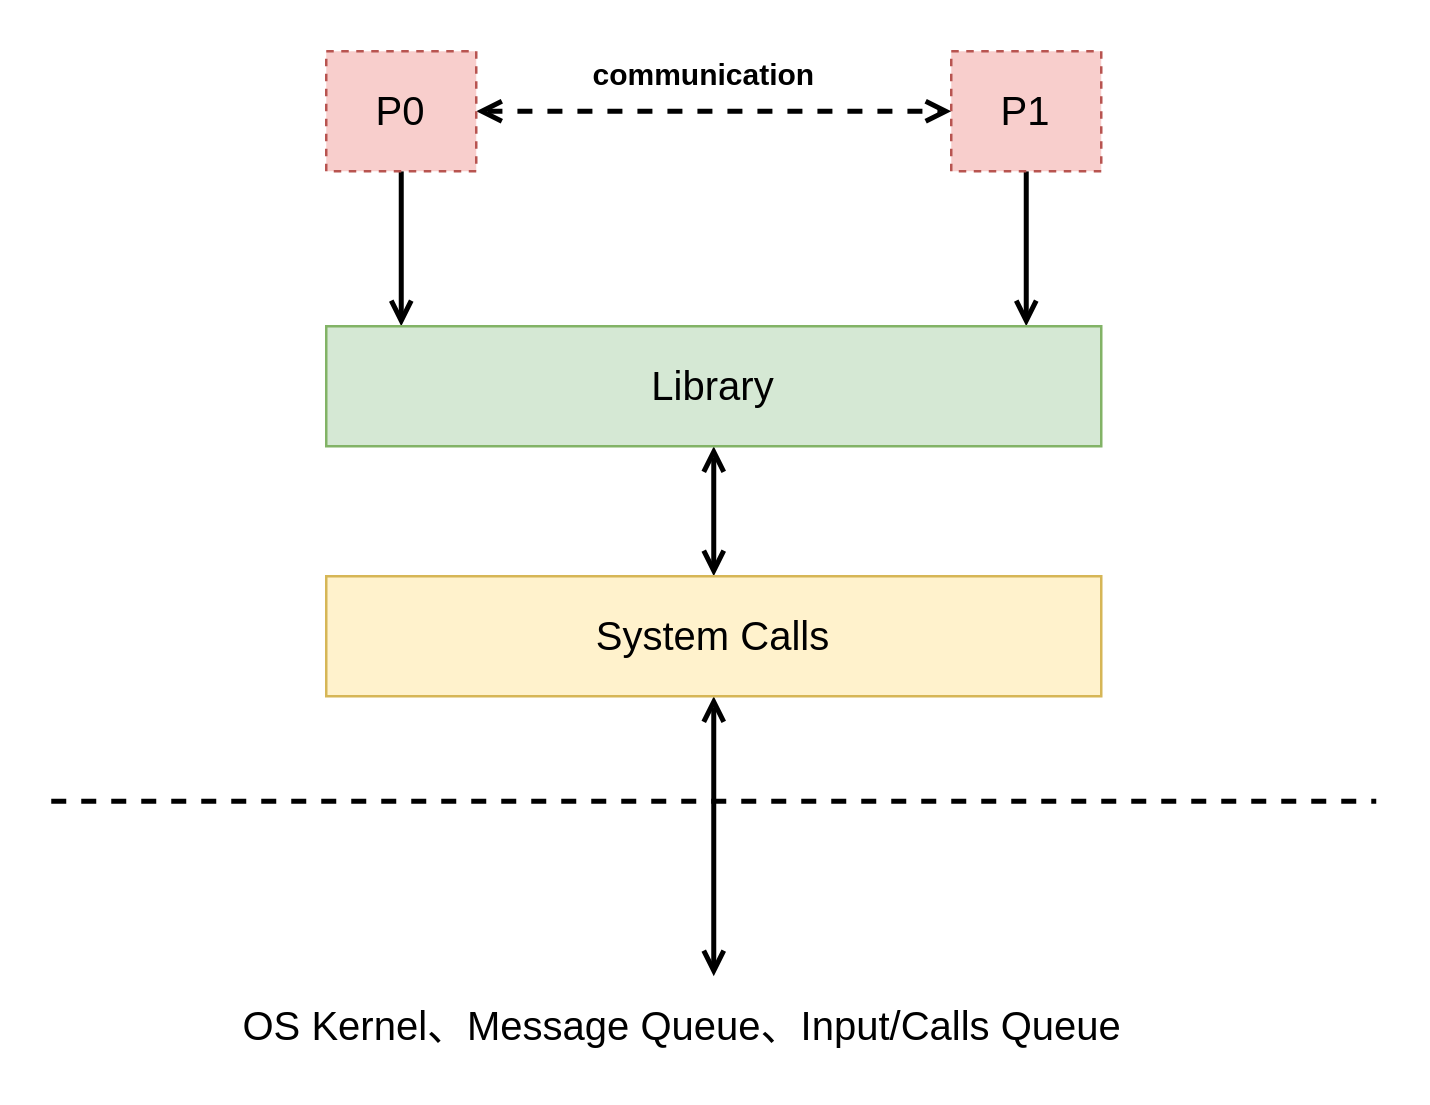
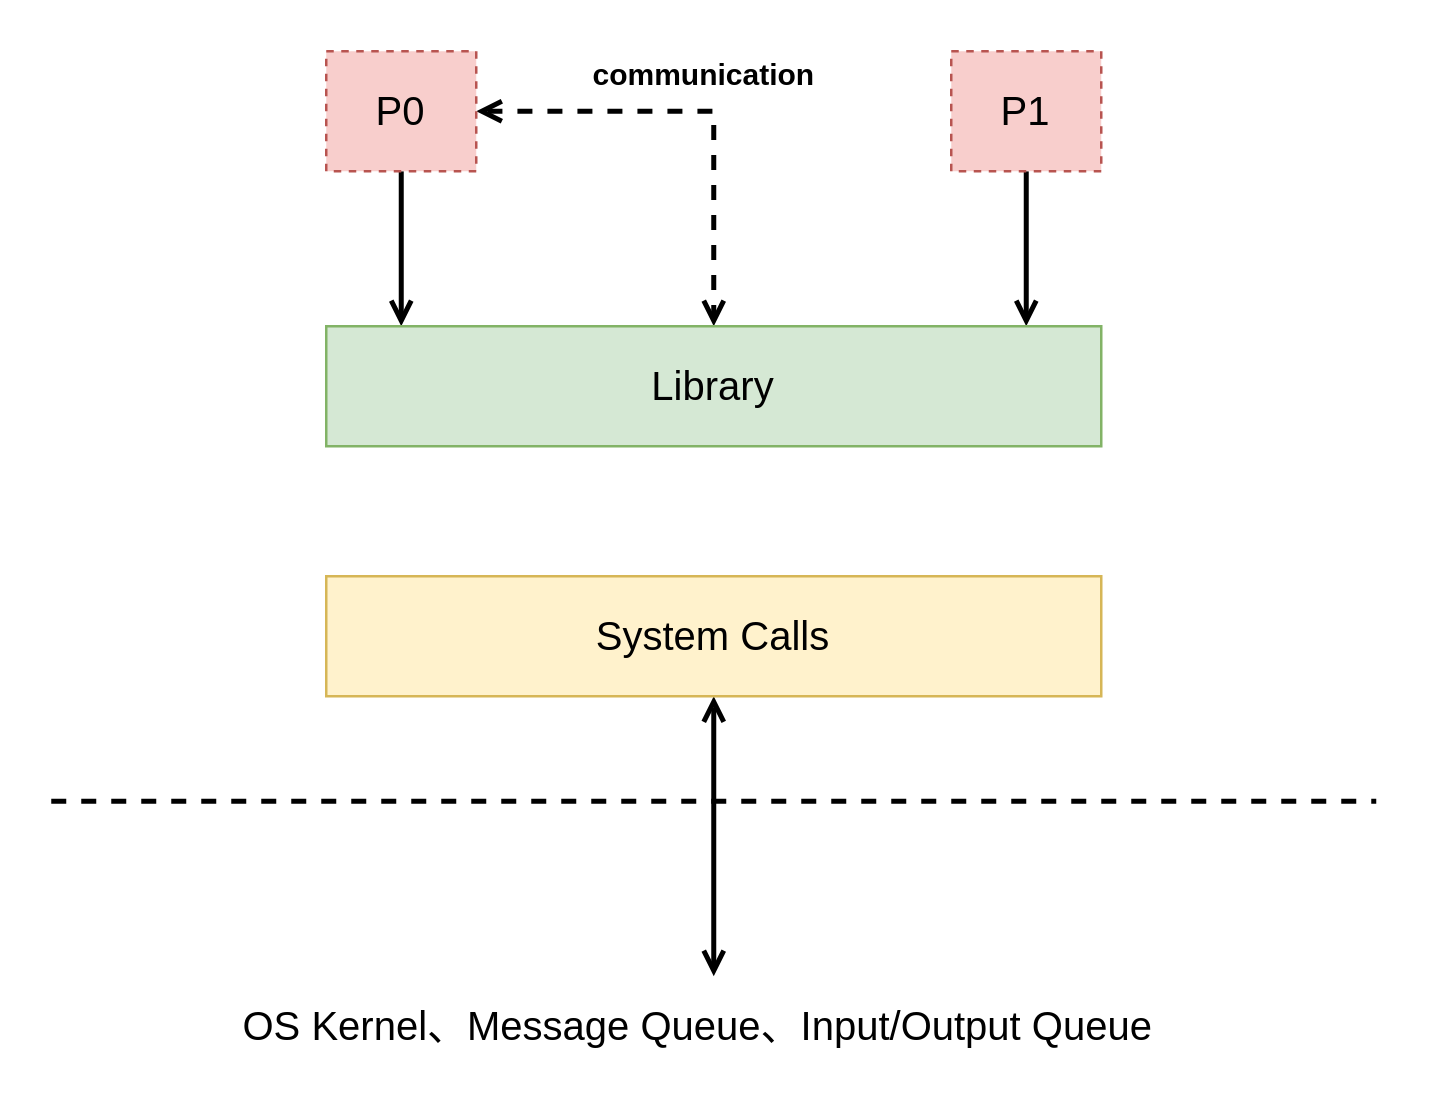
edge "P0" -- "P1": now "P0" -- "Library"
edge "Library" -- "System Calls": removed
node "OS Kernel、Message Queue、Input/Calls Queue": label "OS Kernel、Message Queue、Input/Calls Queue" -> "OS Kernel、Message Queue、Input/Output Queue"
